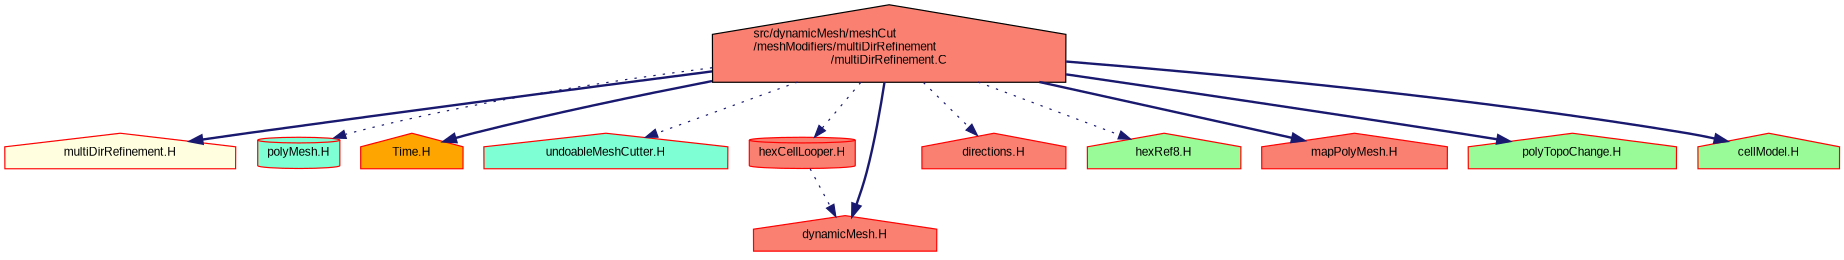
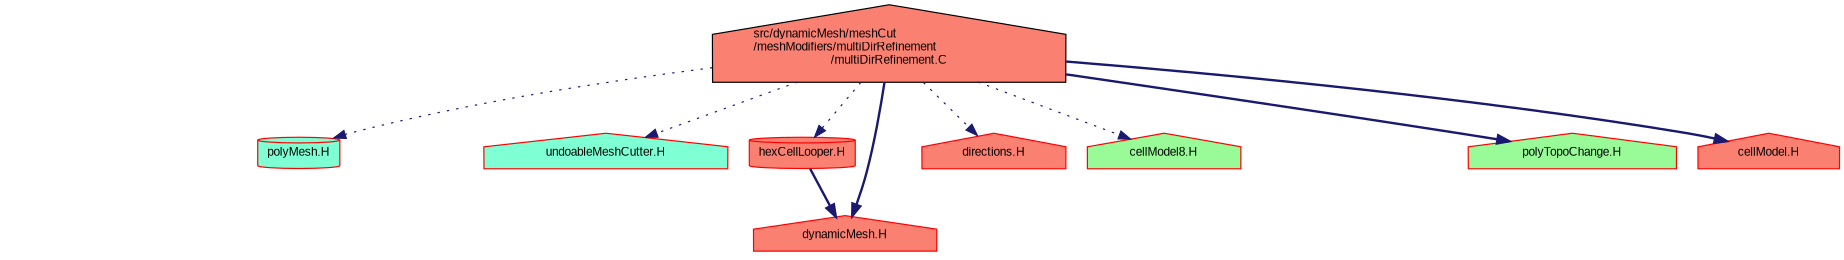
node "multiDirRefinement.H": removed
node "Time.H": removed
node "hexRef8.H": label "hexRef8.H" -> "cellModel8.H"
node "mapPolyMesh.H": removed
node "cellModel.H": fillcolor palegreen -> salmon
edge "hexCellLooper.H" -> "dynamicMesh.H": style dotted -> bold
